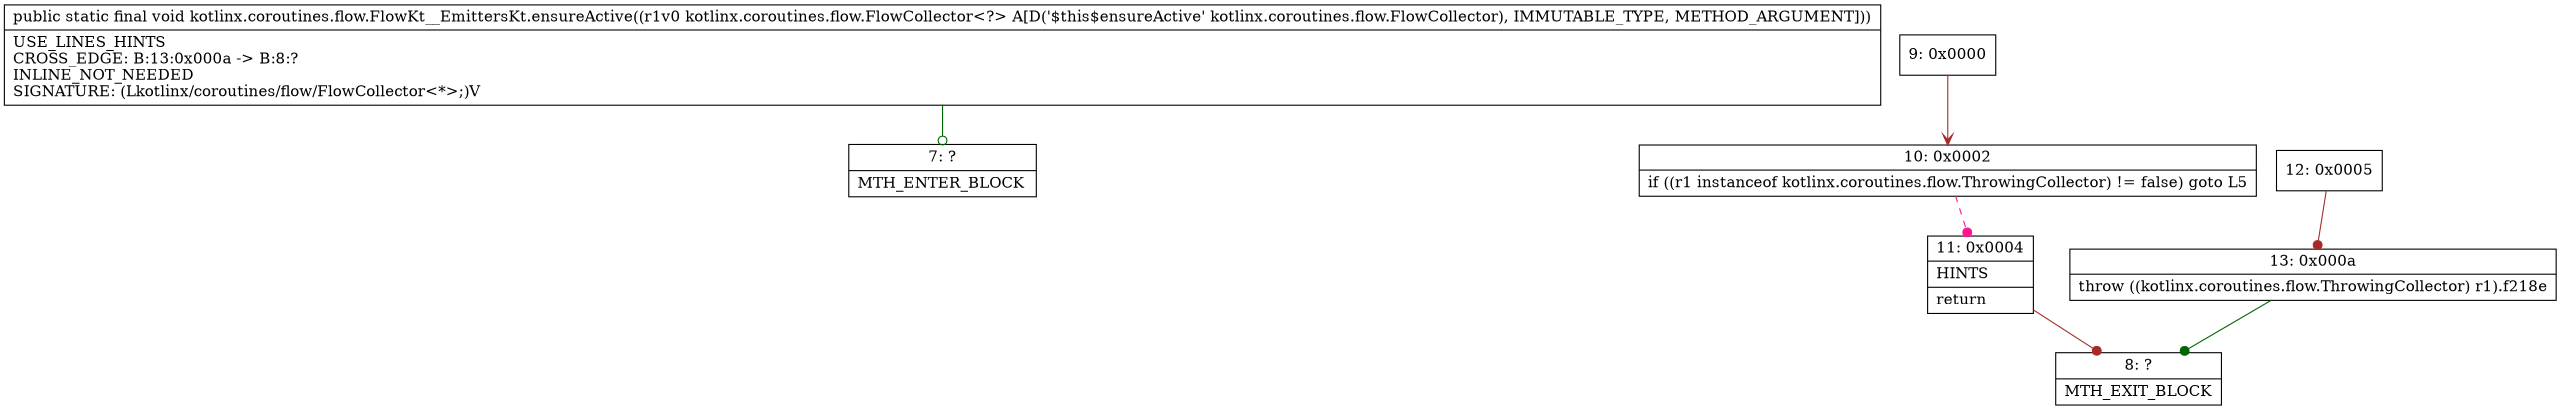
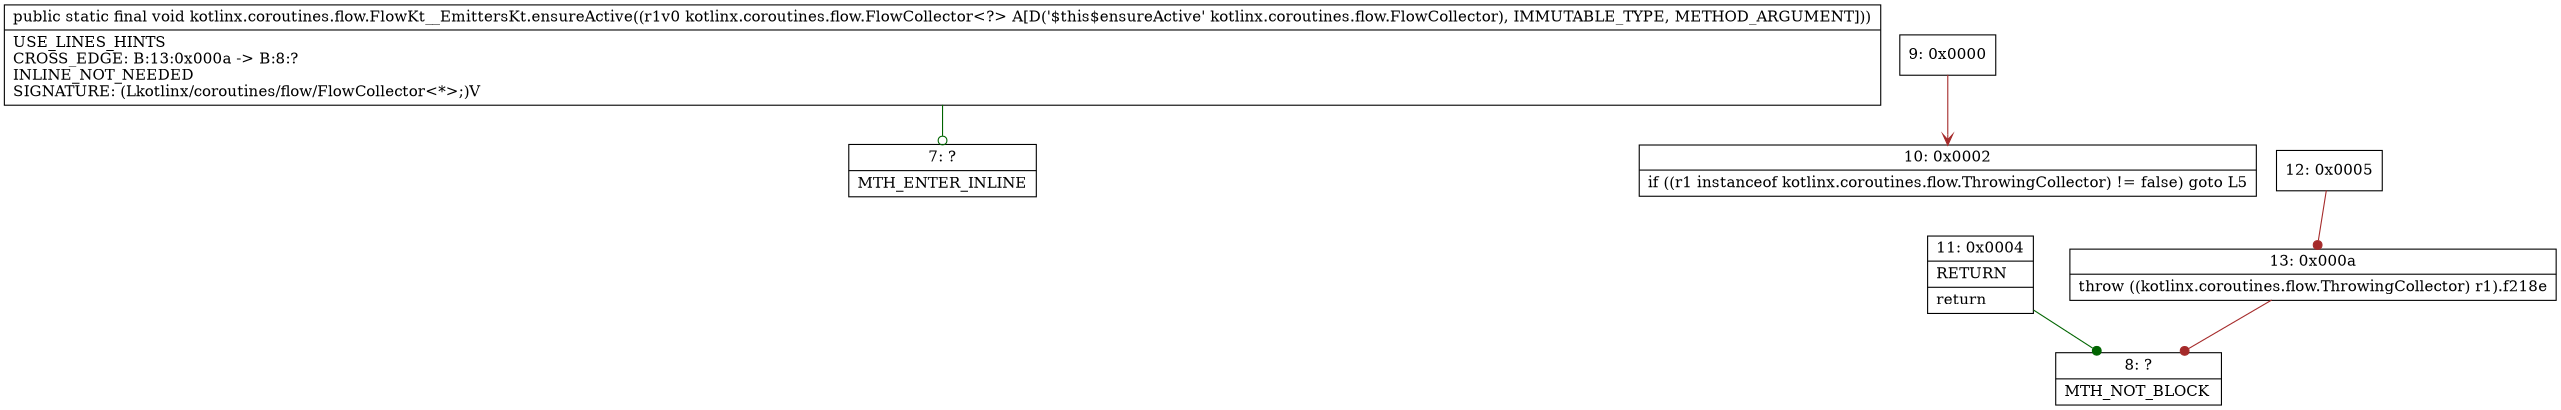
node "7: ?": text "MTH_ENTER_BLOCK" -> "MTH_ENTER_INLINE"
edge "10: 0x0002" -> "11: 0x0004": removed
node "11: 0x0004": text "HINTS" -> "RETURN"
edge "13: 0x000a" -> "8: ?": color darkgreen -> brown
edge "11: 0x0004" -> "8: ?": color brown -> darkgreen
node "8: ?": text "MTH_EXIT_BLOCK" -> "MTH_NOT_BLOCK"
